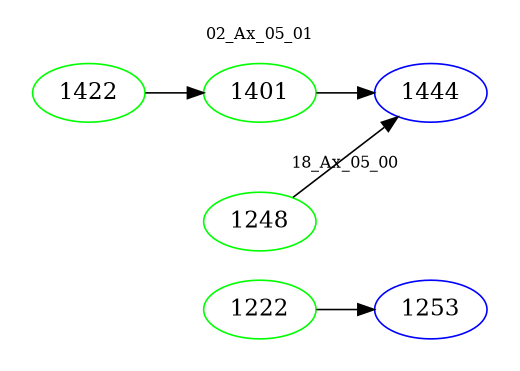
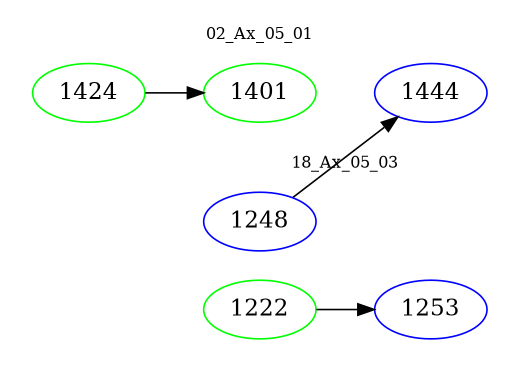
node "1422": label "1422" -> "1424"
edge "1401" -> "1444": removed
cluster "18_Ax_05_00": label "18_Ax_05_00" -> "18_Ax_05_03"
node "1248": color green -> blue
